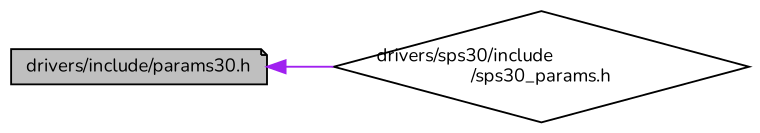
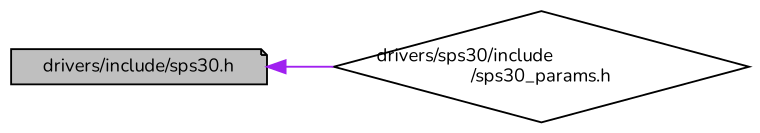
node "drivers/include/params30.h": label "drivers/include/params30.h" -> "drivers/include/sps30.h"
